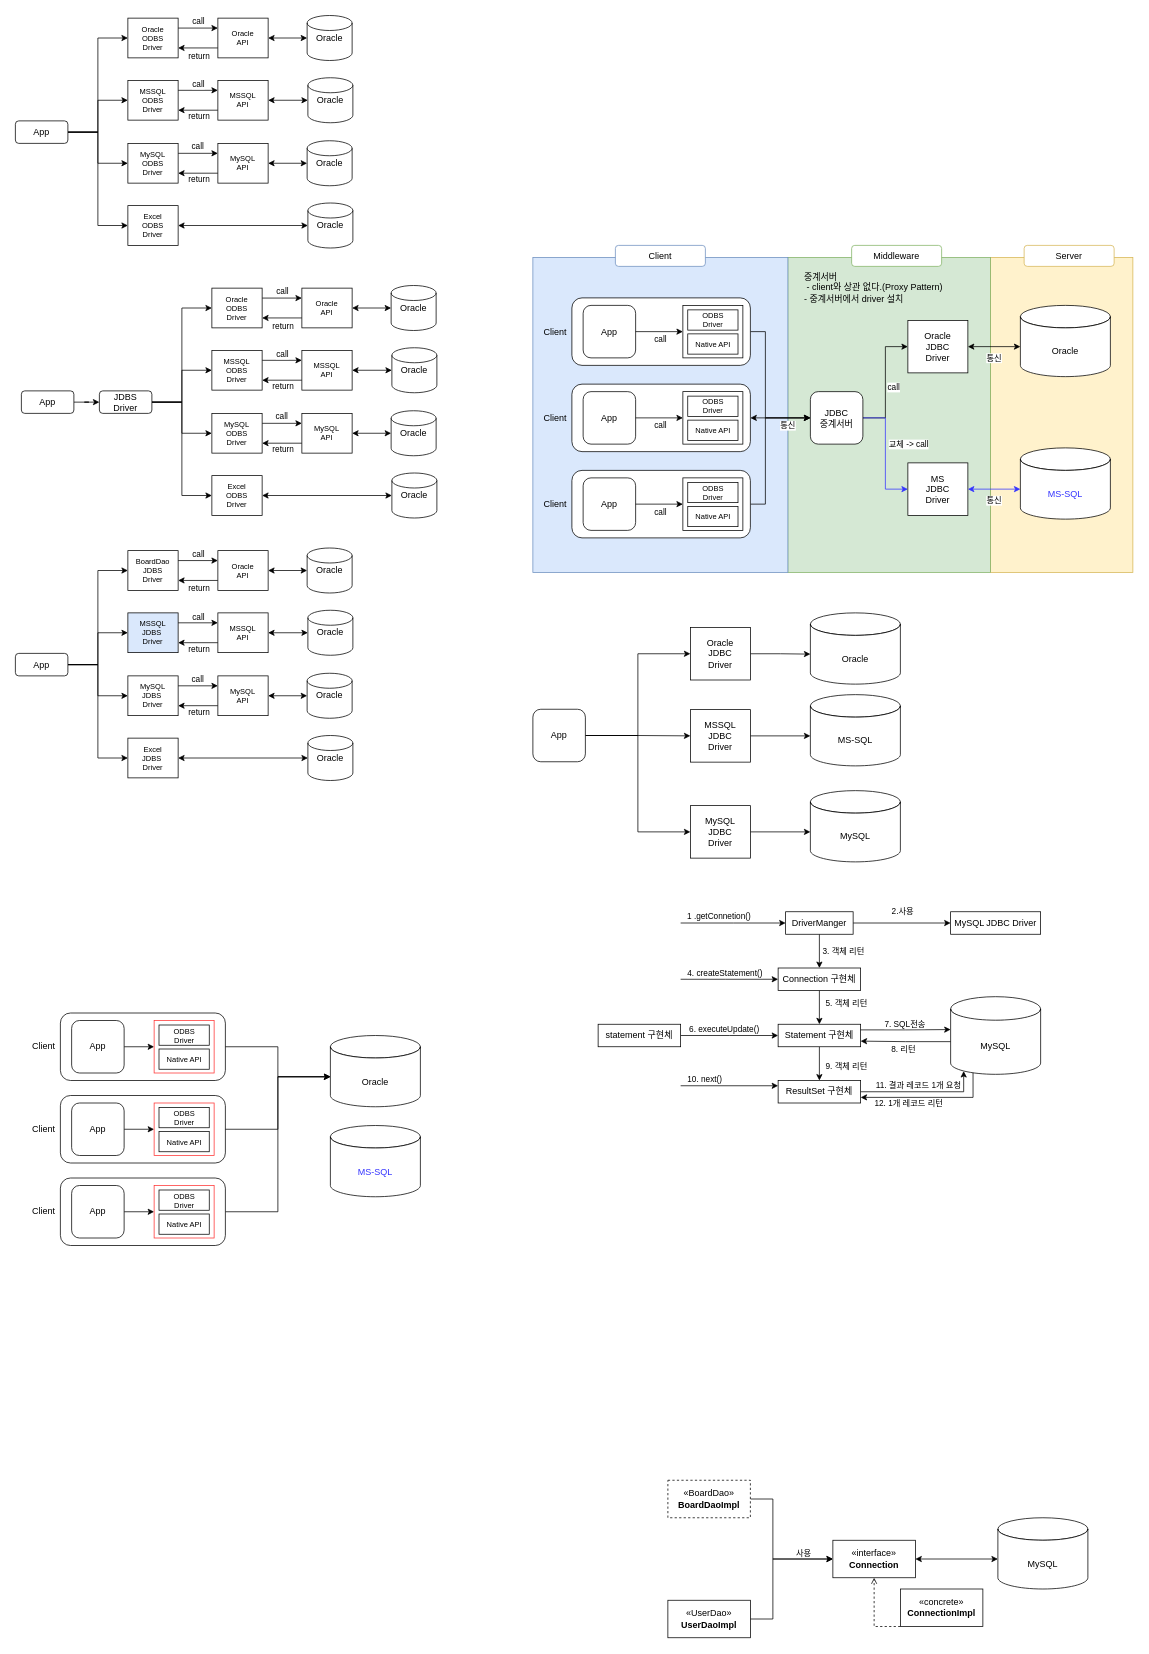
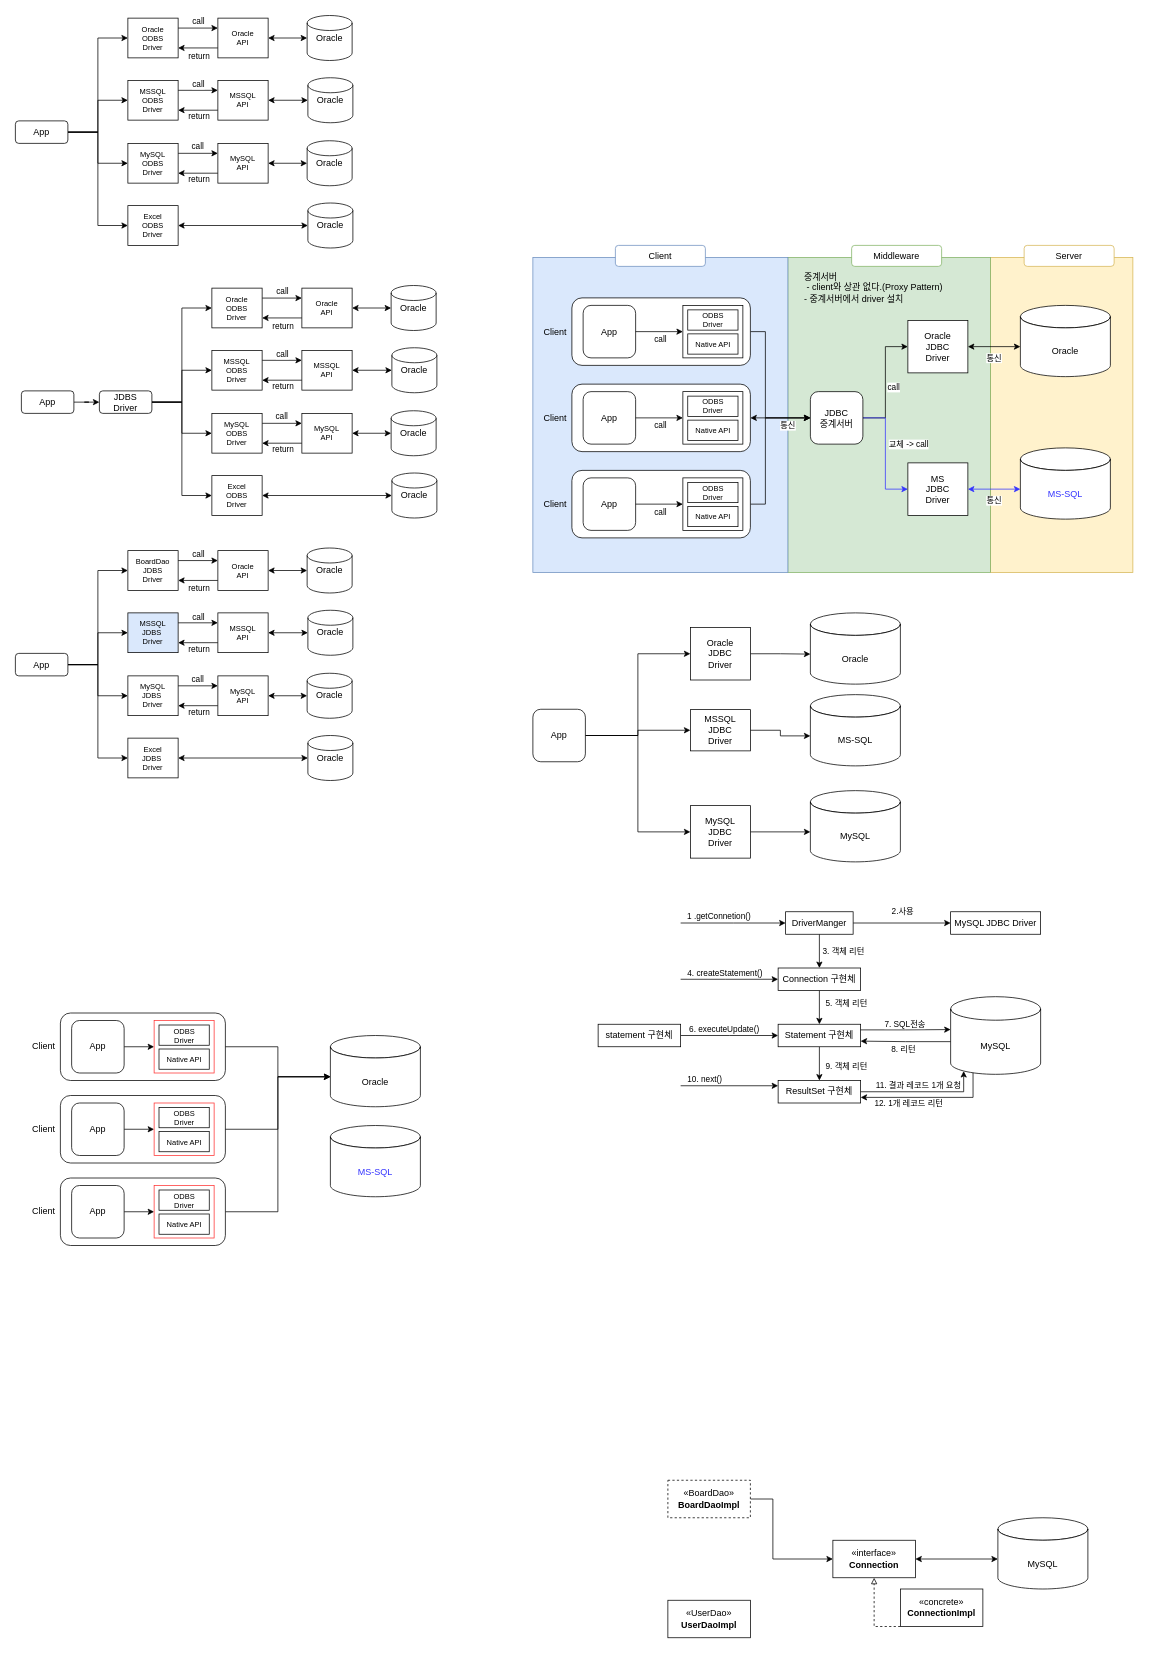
node "MSSQL JDBC Driver": size 60x53 -> 60x41
edge "«concrete» ConnectionImpl" -> "«interface» Connection": arrowhead open -> block
edge "«UserDao» UserDaoImpl" -> "«interface» Connection": removed, label "사용"
